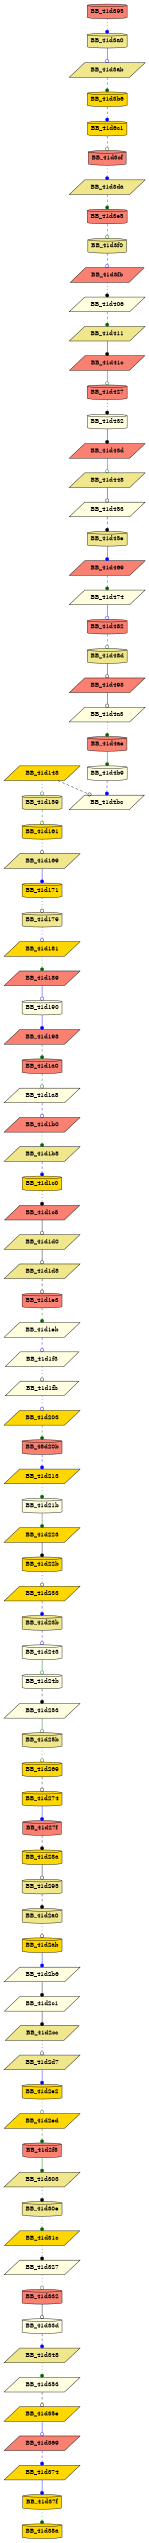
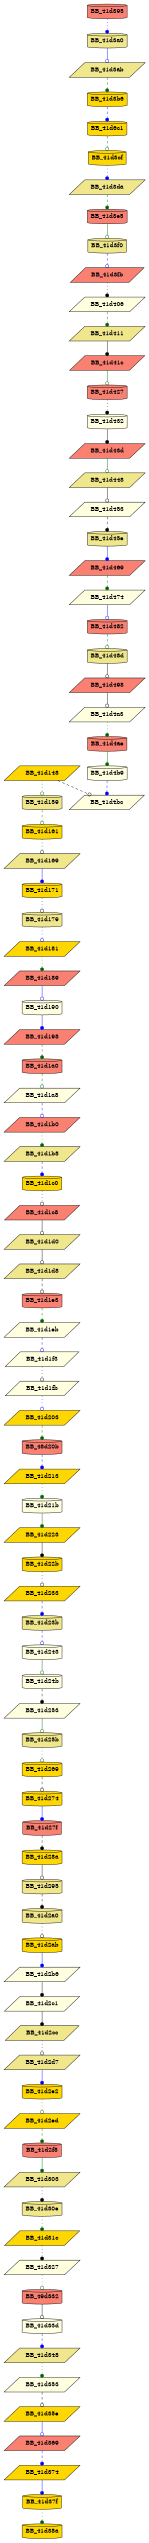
node "BB_41d3cf": fillcolor salmon -> gold
edge "BB_41d3e5" -> "BB_41d3f0": style dashed -> solid
edge "BB_41d1c0" -> "BB_41d1c8": arrowhead dot -> odot
node "BB_41d332": label "BB_41d332" -> "BB_49d332"
